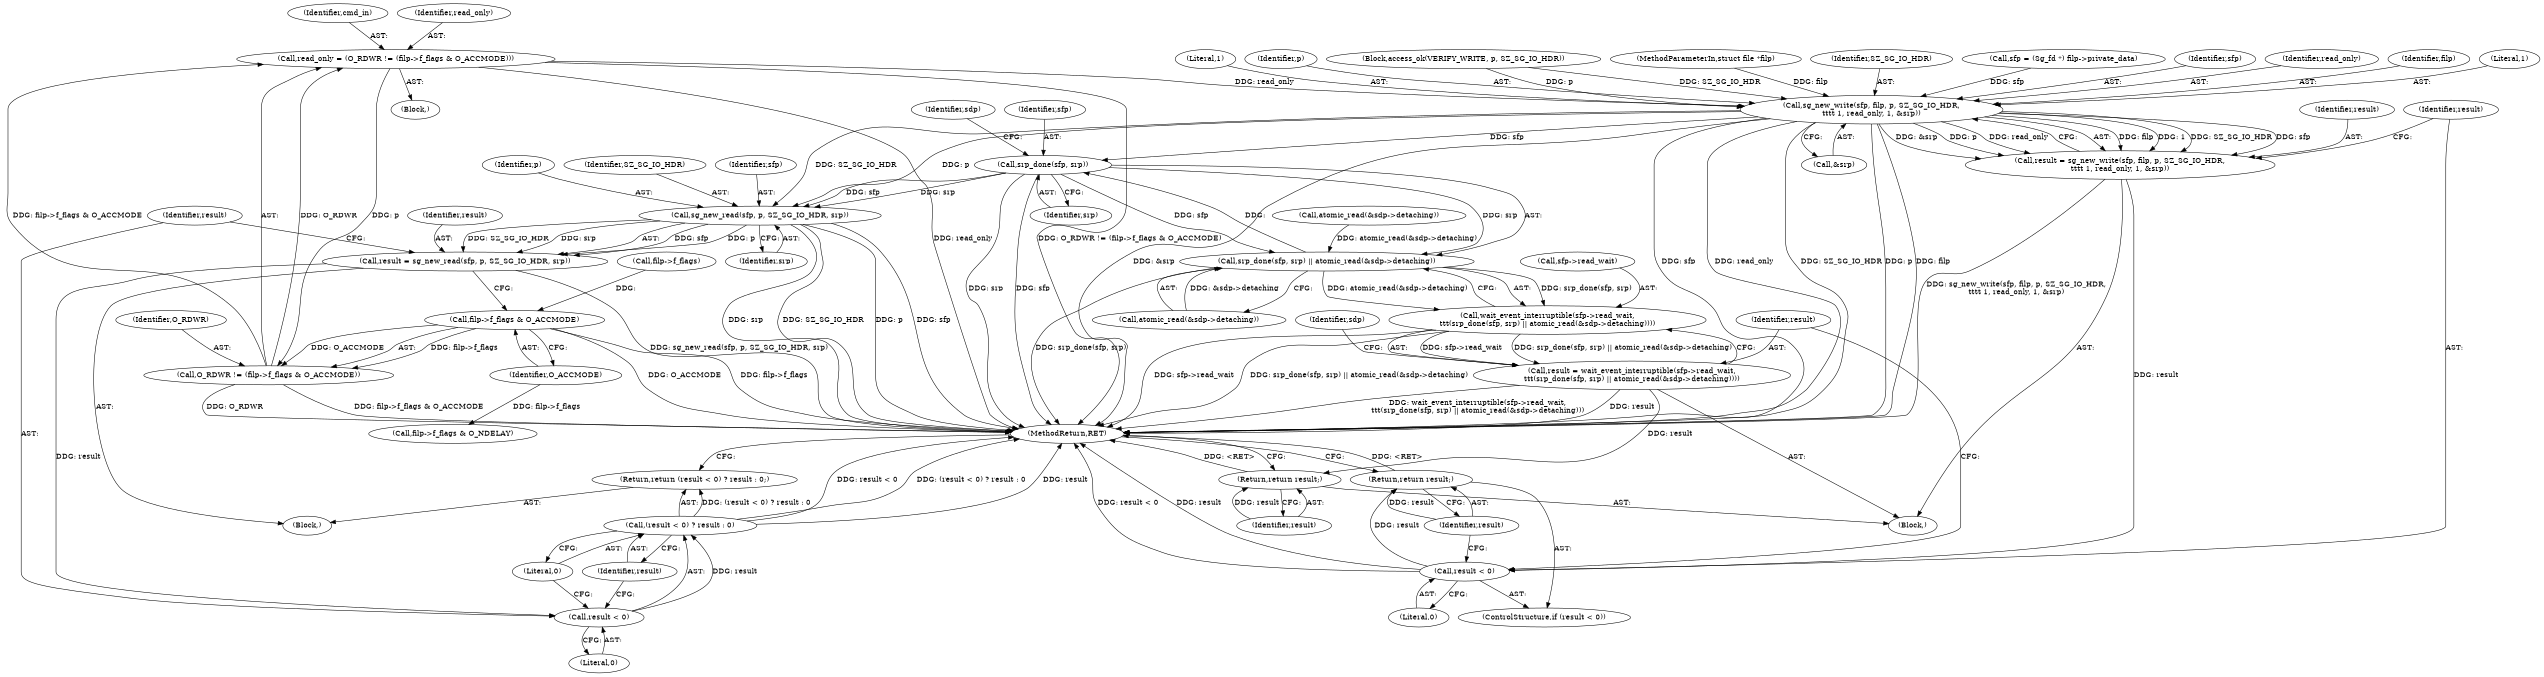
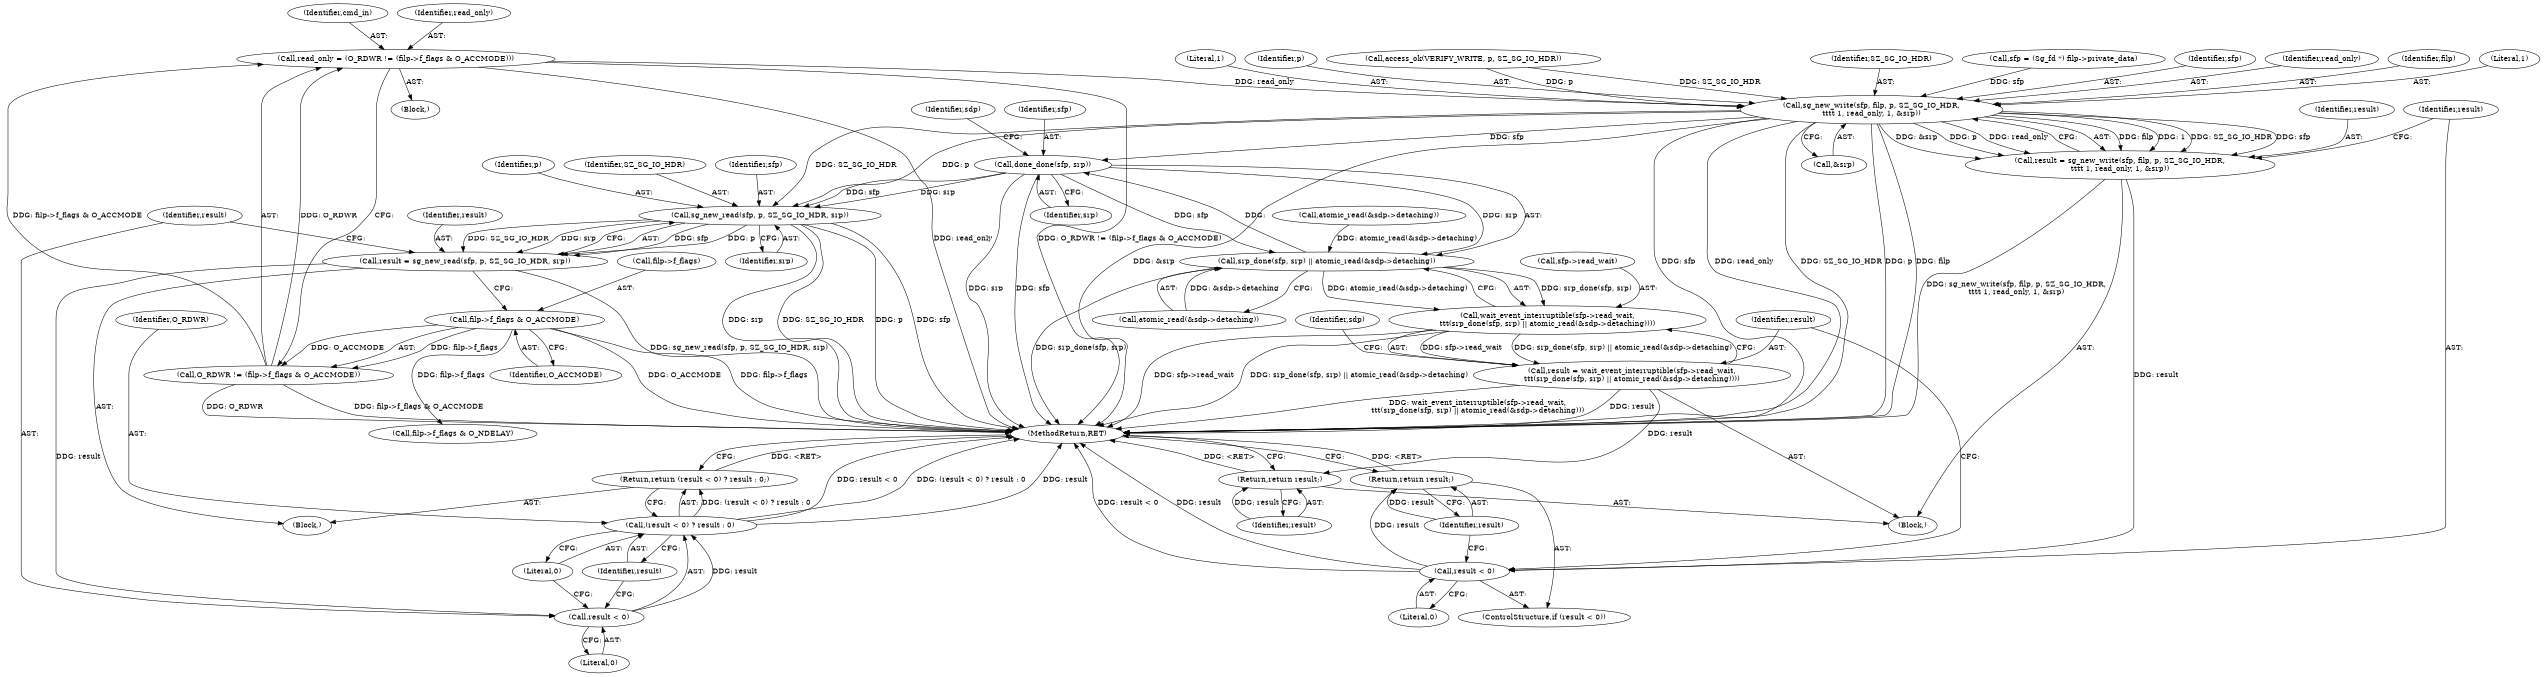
node "(Block,access_ok(VERIFY_WRITE, p, SZ_SG_IO_HDR))": label "(Block,access_ok(VERIFY_WRITE, p, SZ_SG_IO_HDR))" -> "(Call,access_ok(VERIFY_WRITE, p, SZ_SG_IO_HDR))"
node "(MethodParameterIn,struct file *filp)": removed
node "(Call,srp_done(sfp, srp))": label "(Call,srp_done(sfp, srp))" -> "(Call,done_done(sfp, srp))"
edge "(Call,read_only = (O_RDWR != (filp->f_flags & O_ACCMODE)))" -> "(Call,O_RDWR != (filp->f_flags & O_ACCMODE))": label "DDG: p" -> "CFG: "
edge "(Call,result = sg_new_read(sfp, p, SZ_SG_IO_HDR, srp))" -> "(Call,sg_new_read(sfp, p, SZ_SG_IO_HDR, srp))": added, label "CFG:"
edge "(Call,filp->f_flags)" -> "(Call,filp->f_flags & O_ACCMODE)": label "DDG: " -> "AST: "
edge "(Identifier,O_RDWR)" -> "(Call,O_RDWR != (filp->f_flags & O_ACCMODE))": now "(Identifier,O_RDWR)" -> "(Call,(result < 0) ? result : 0)"
edge "(Identifier,O_ACCMODE)" -> "(Call,filp->f_flags & O_NDELAY)": now "(Call,filp->f_flags & O_ACCMODE)" -> "(Call,filp->f_flags & O_NDELAY)"
edge "(Return,return (result < 0) ? result : 0;)" -> "(MethodReturn,RET)": added, label "DDG: <RET>"
edge "(Return,return (result < 0) ? result : 0;)" -> "(Call,(result < 0) ? result : 0)": added, label "CFG:"
